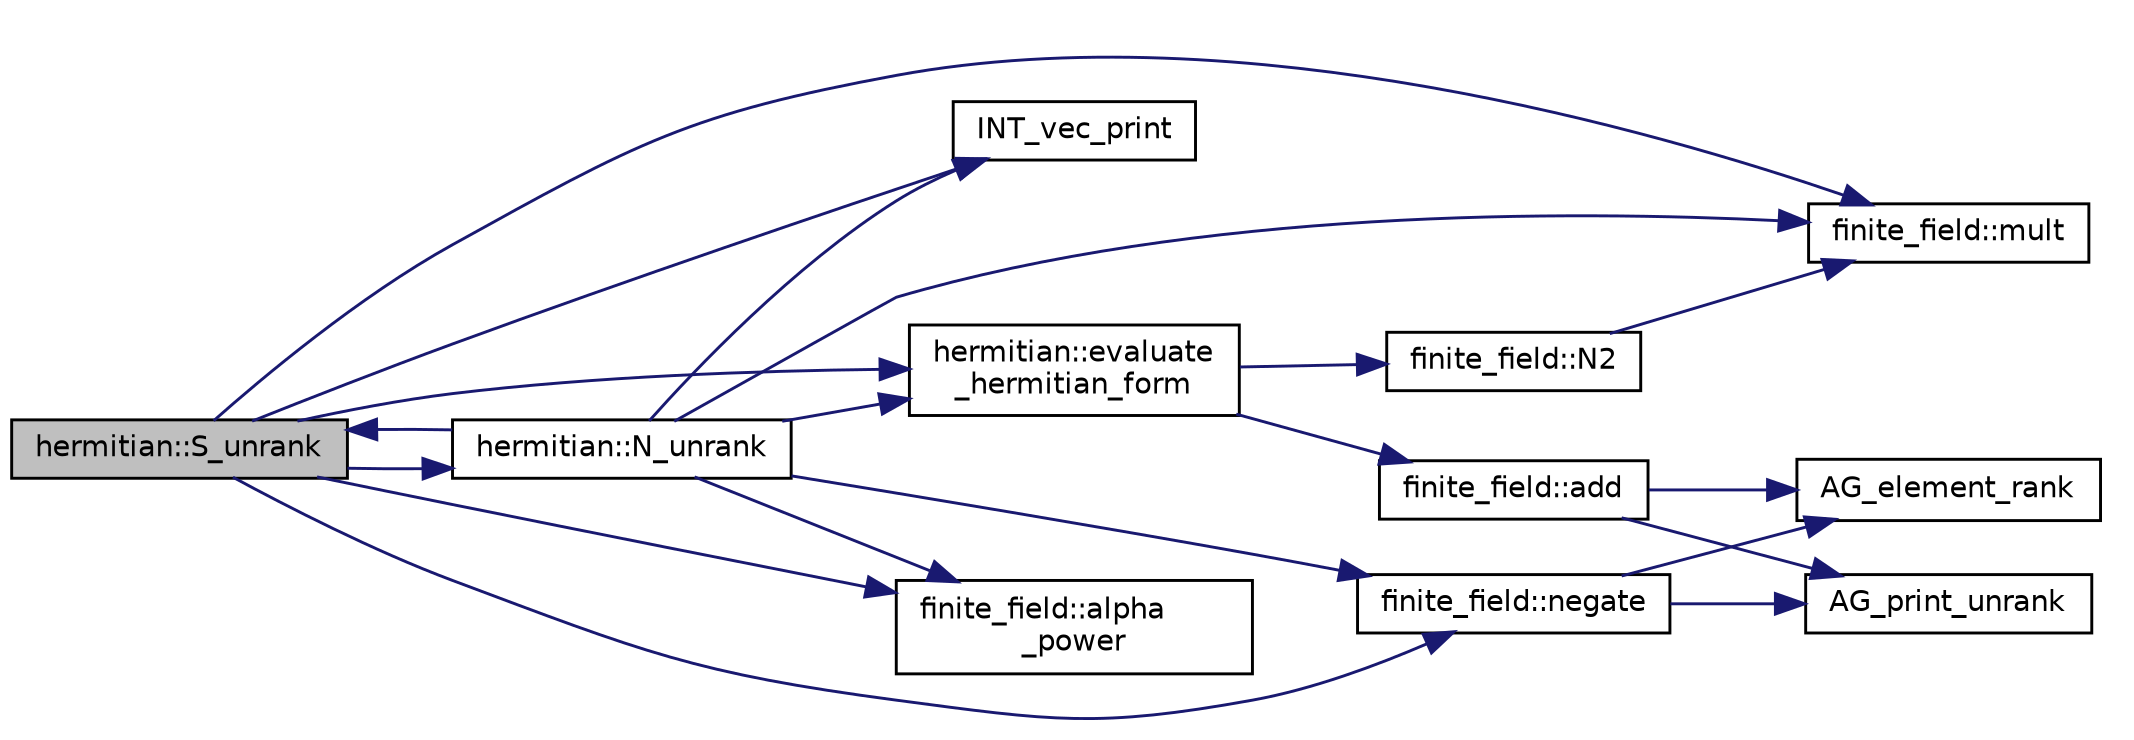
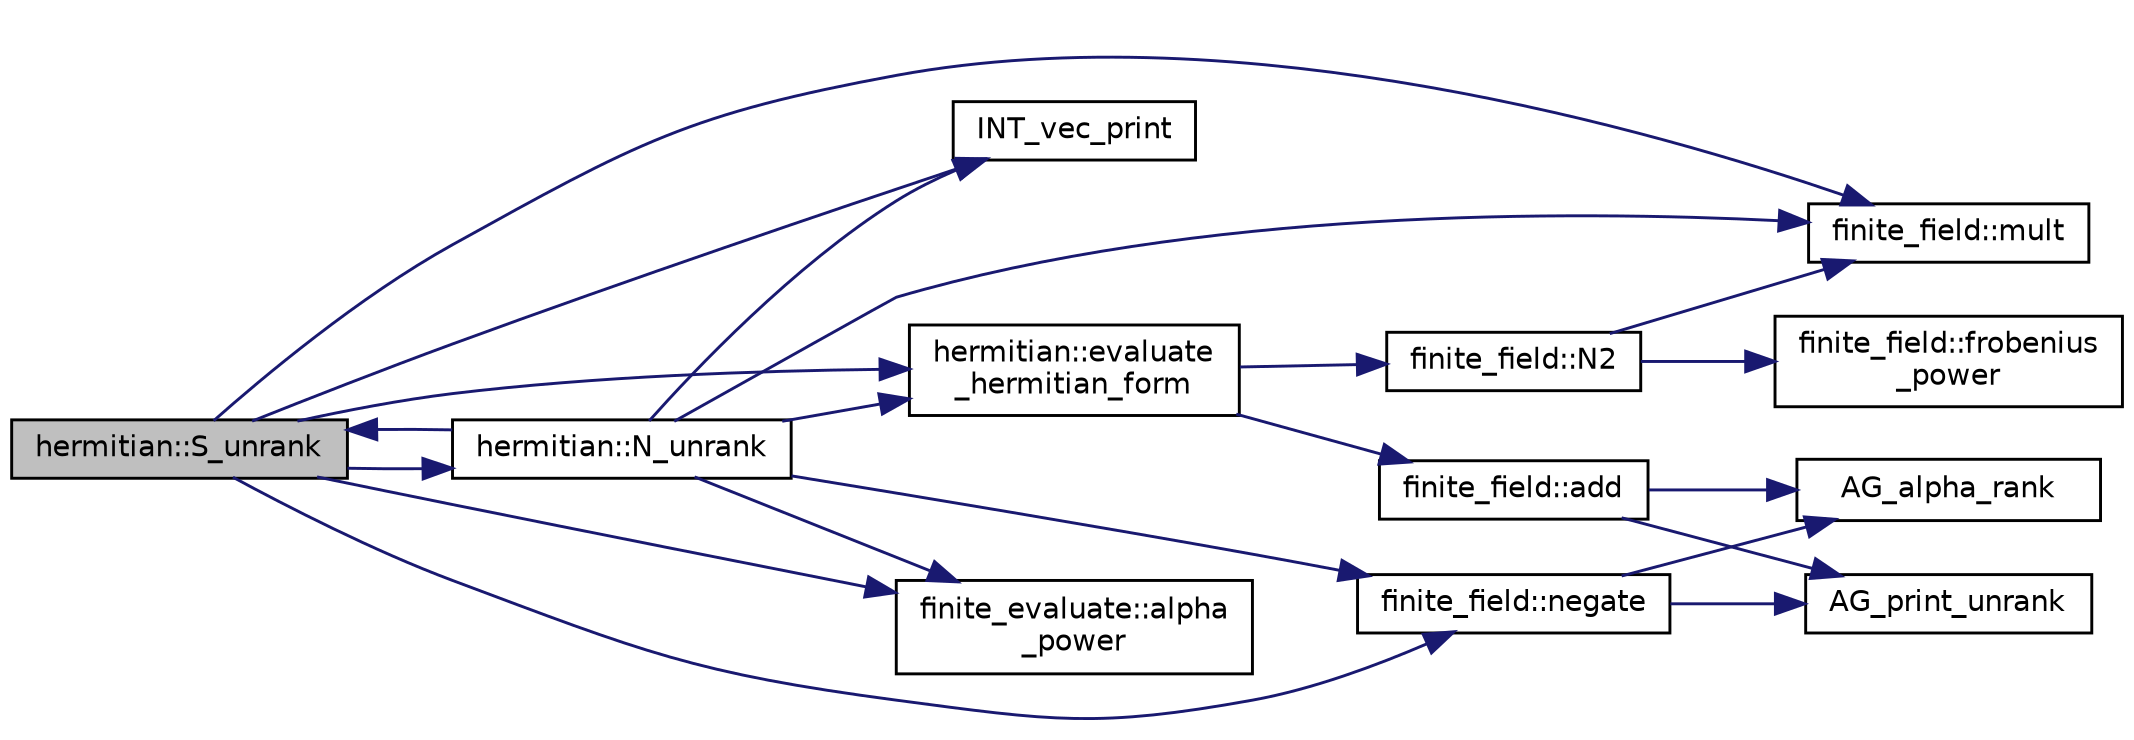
node "finite_field::frobenius _power": added
node "AG_element_rank": label "AG_element_rank" -> "AG_alpha_rank"
node "finite_field::alpha _power": label "finite_field::alpha _power" -> "finite_evaluate::alpha _power"
